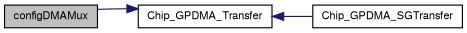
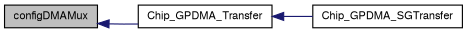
edge "configDMAMux" -> "Chip_GPDMA_Transfer": reversed
